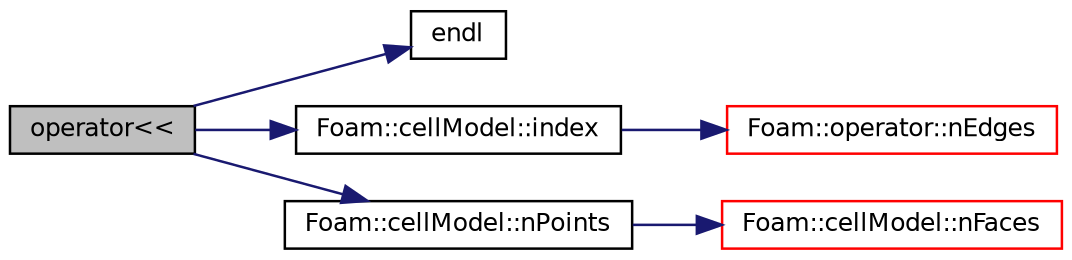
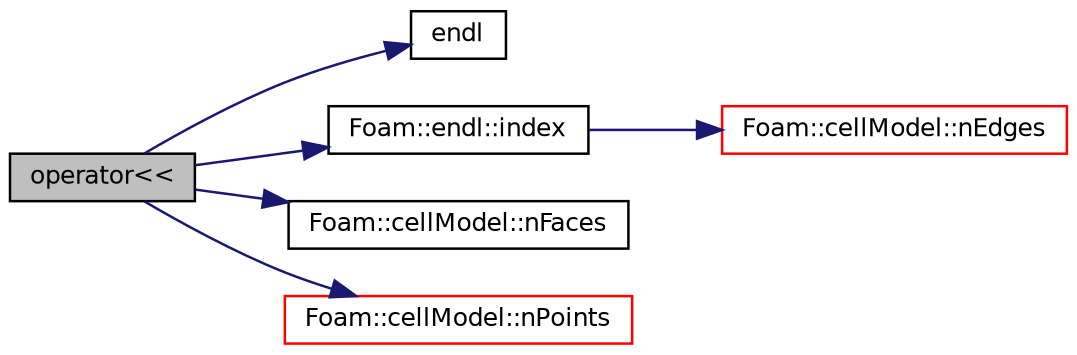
node "Foam::cellModel::index": label "Foam::cellModel::index" -> "Foam::endl::index"
node "Foam::operator::nEdges": label "Foam::operator::nEdges" -> "Foam::cellModel::nEdges"
node "Foam::cellModel::nPoints": color black -> red
edge "Foam::cellModel::nPoints" -> "Foam::cellModel::nFaces": now "operator<<" -> "Foam::cellModel::nFaces"
node "Foam::cellModel::nFaces": color red -> black
